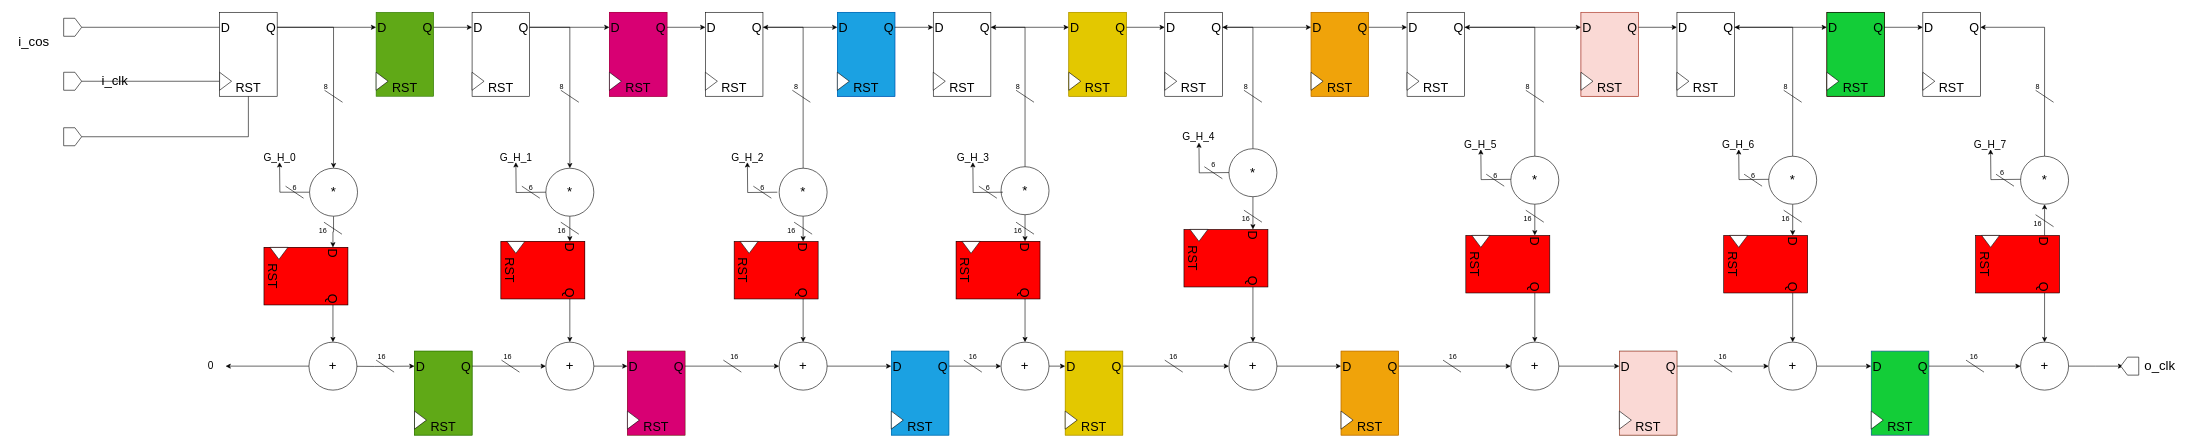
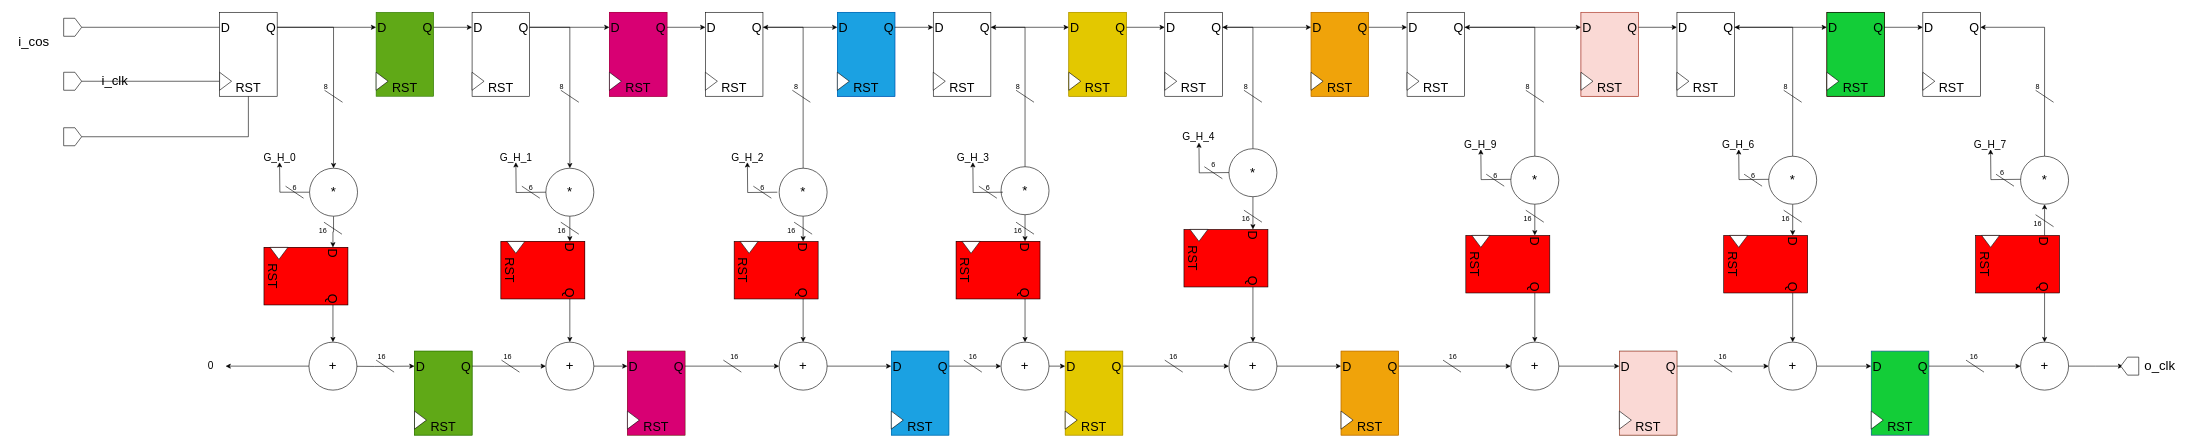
node "G_H_5": label "G_H_5" -> "G_H_9"
